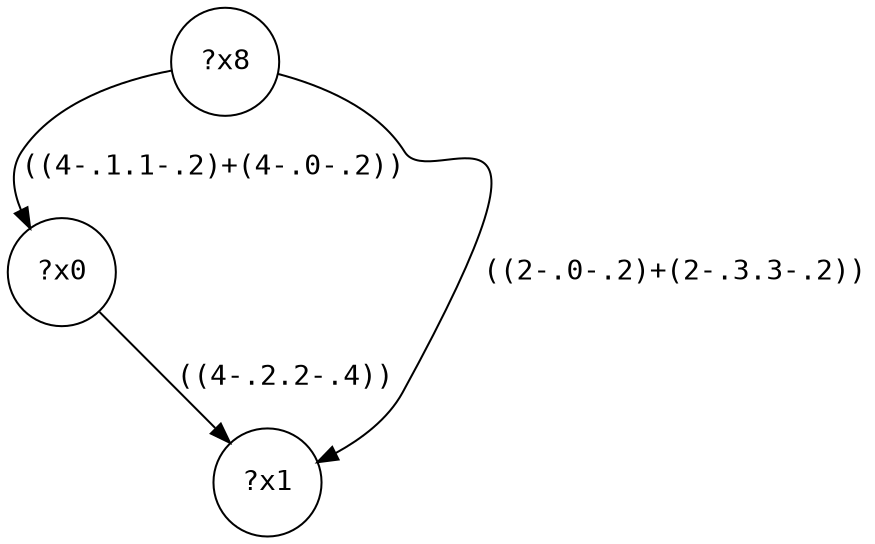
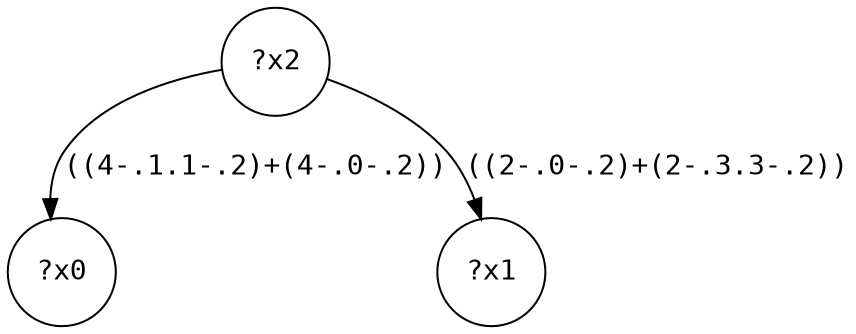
node "?x8": label "?x8" -> "?x2"
edge "?x0" -> "?x1": removed, label "((4-.2.2-.4))"
